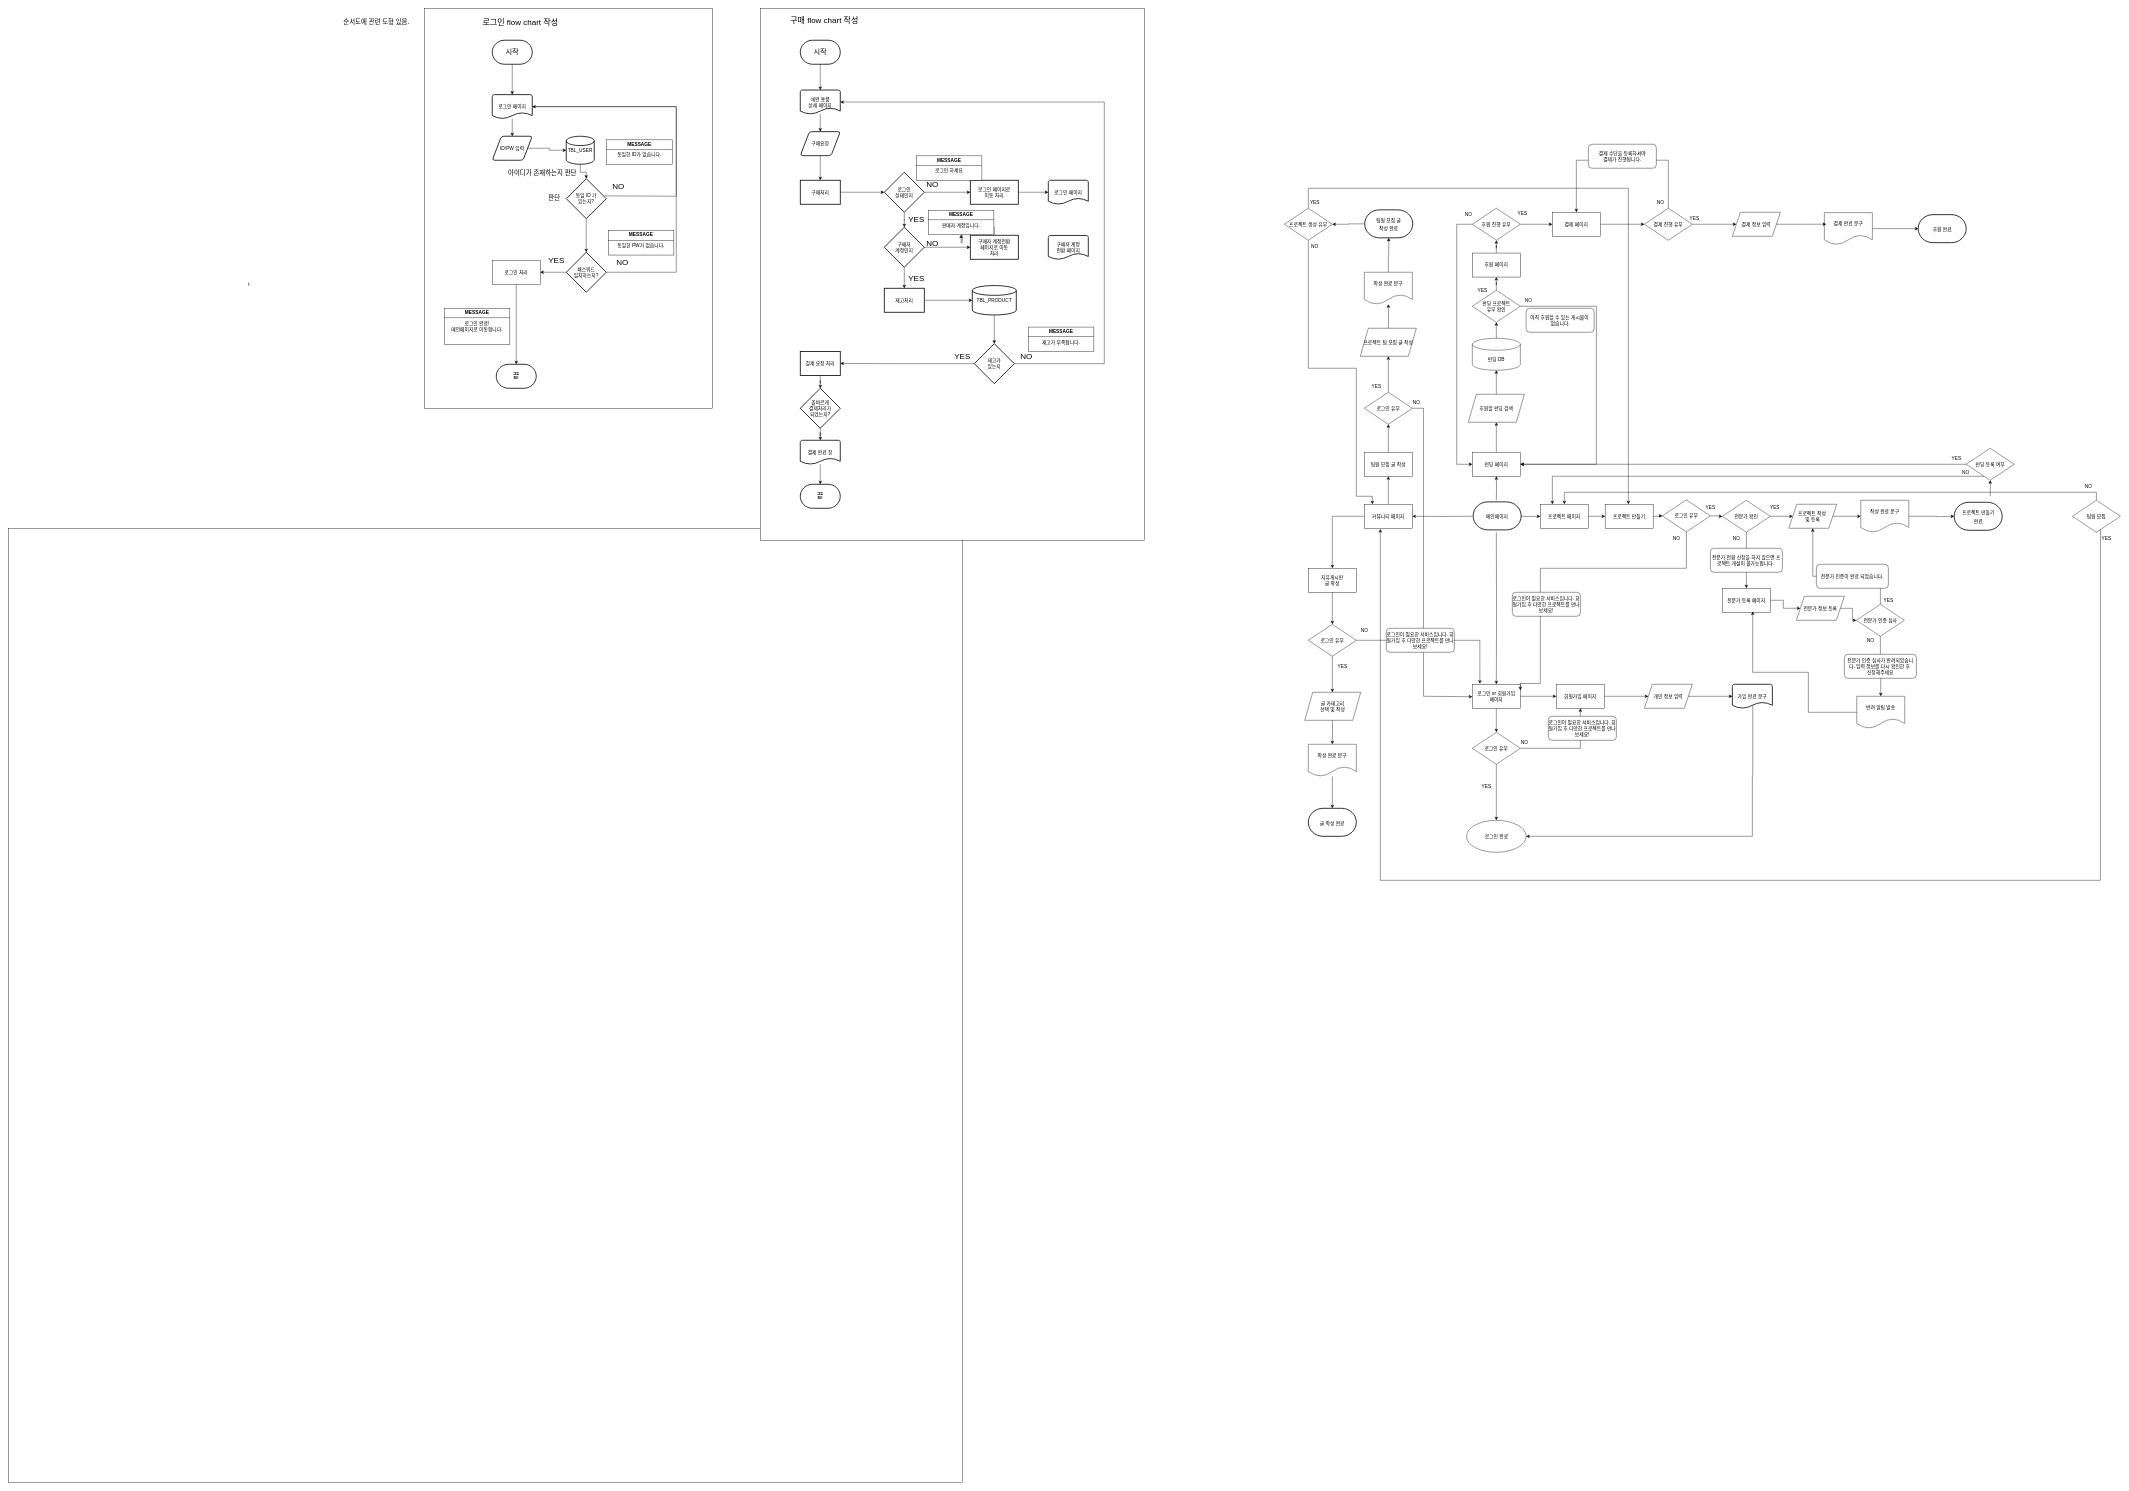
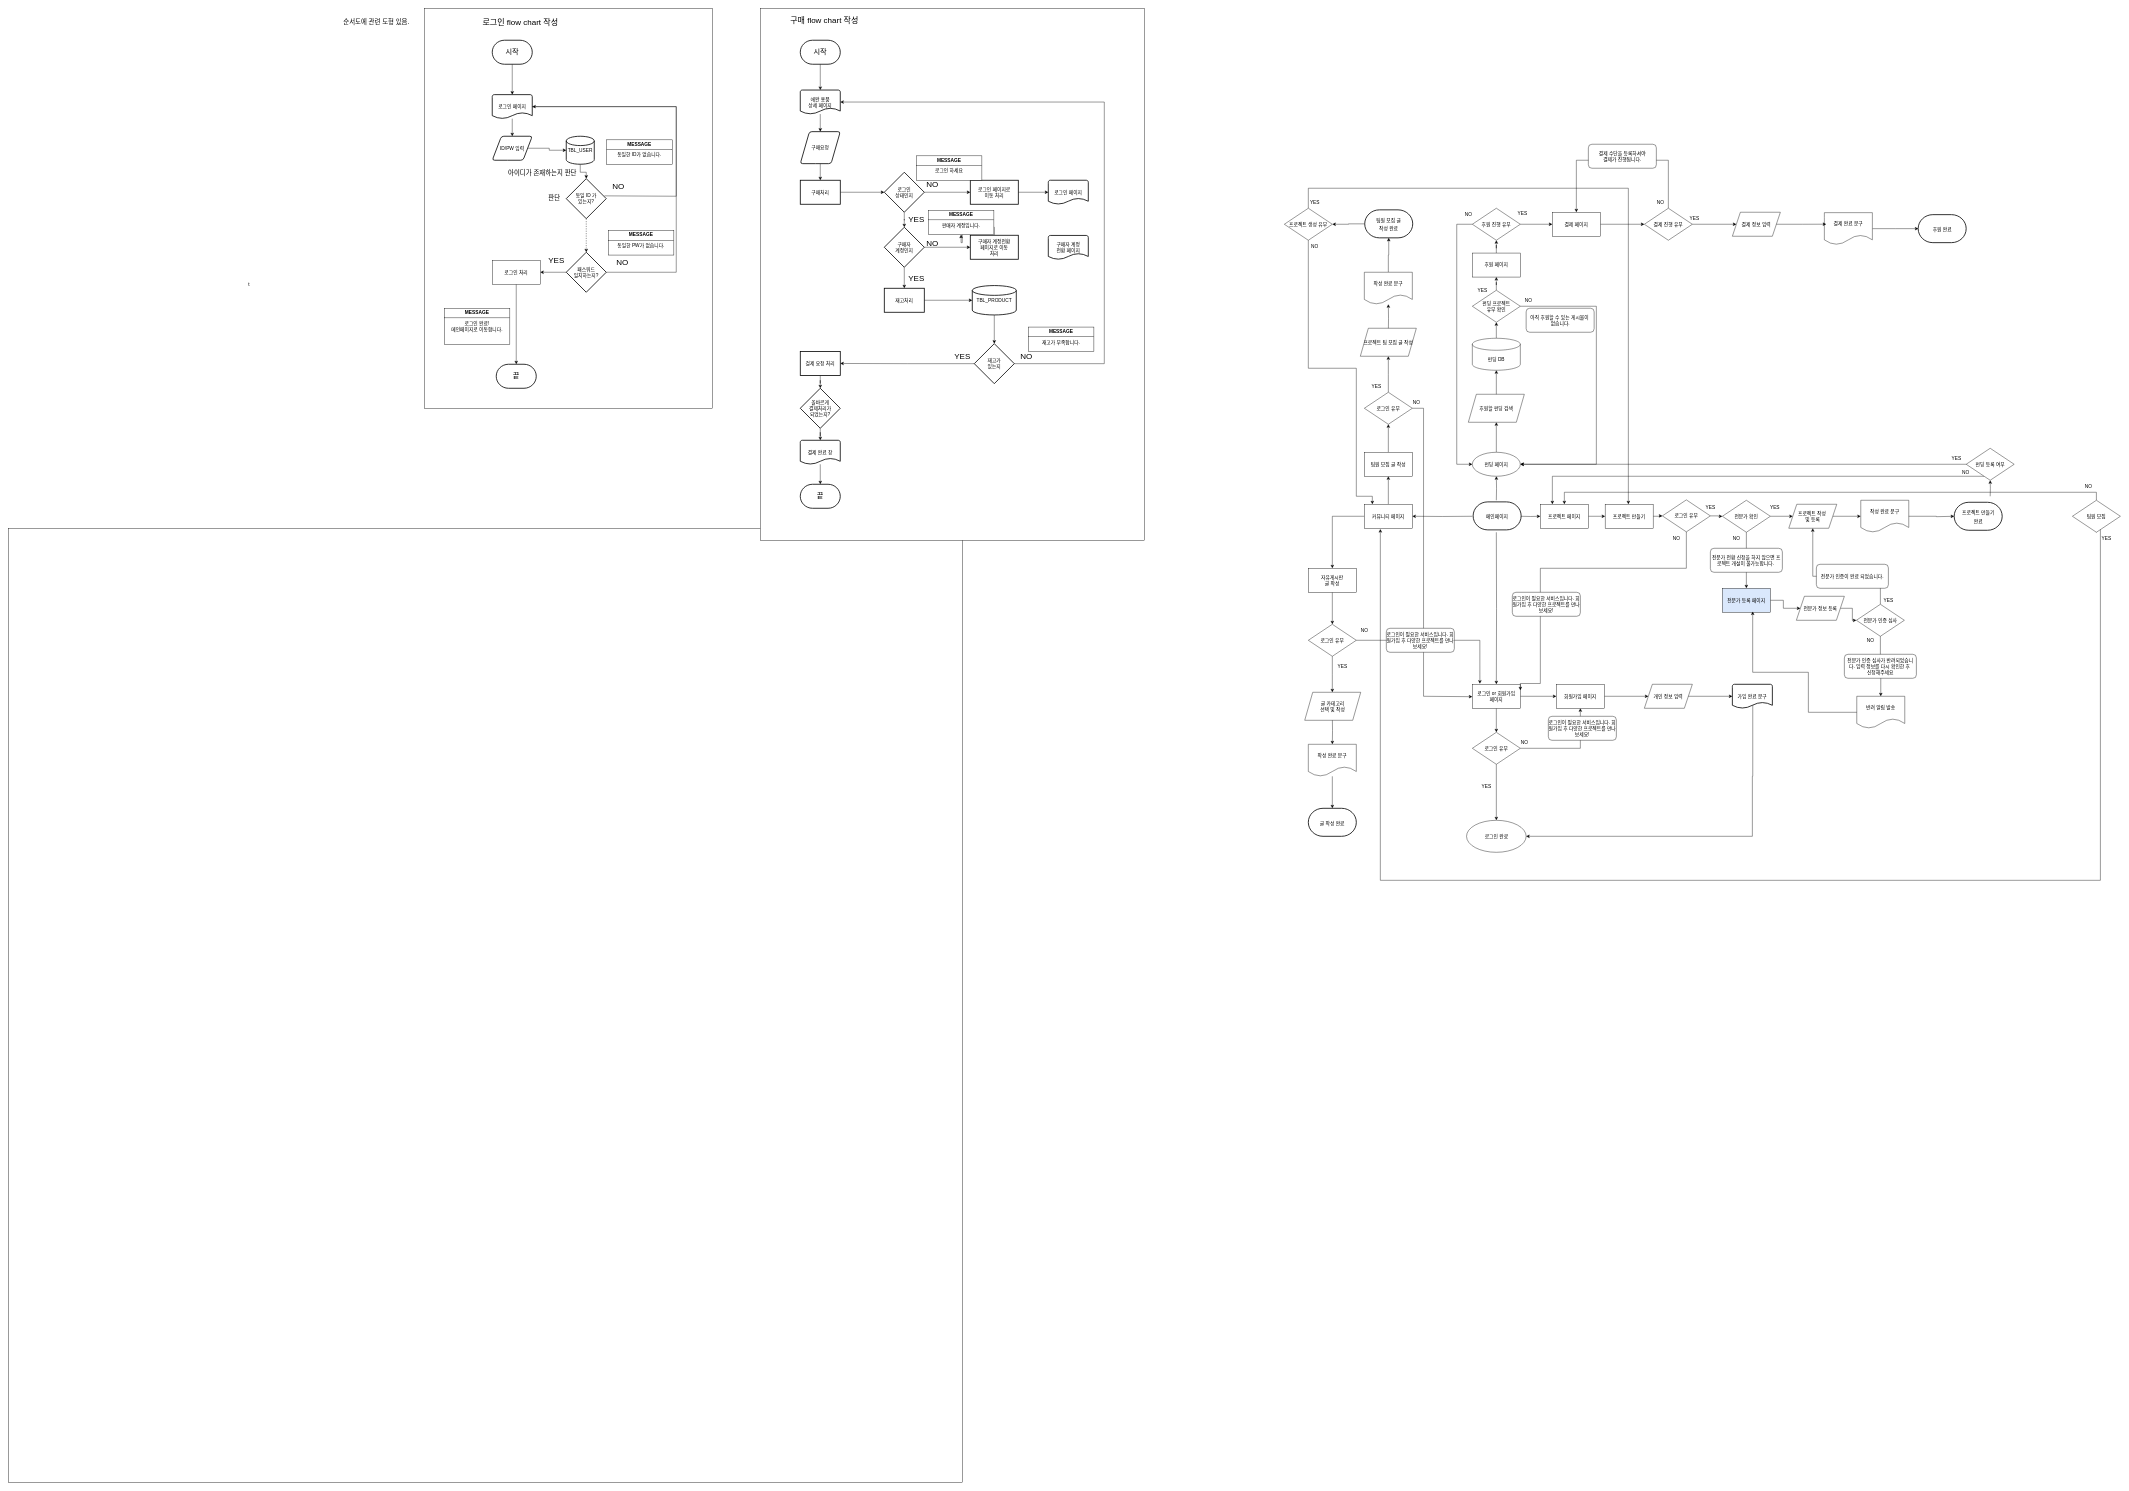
node "구매요청": size 40x24 -> 40x32
edge "동일 ID 가 있는지?" -> "패스워드 일치하는지?": style solid -> dashed
node "펀딩 페이지": shape rectangle -> ellipse
node "전문가 등록 페이지": fillcolor #ffffff -> #dae8fc
